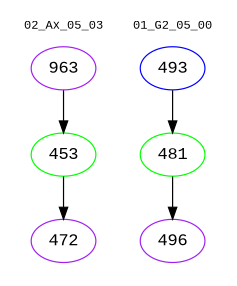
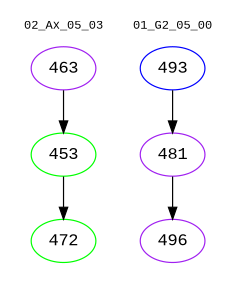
node "963": label "963" -> "463"
node "481": color green -> purple
node "472": color purple -> green
